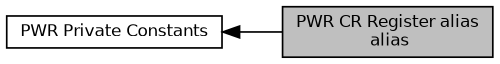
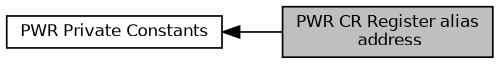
node "PWR CR Register alias alias": label "PWR CR Register alias alias" -> "PWR CR Register alias address"
